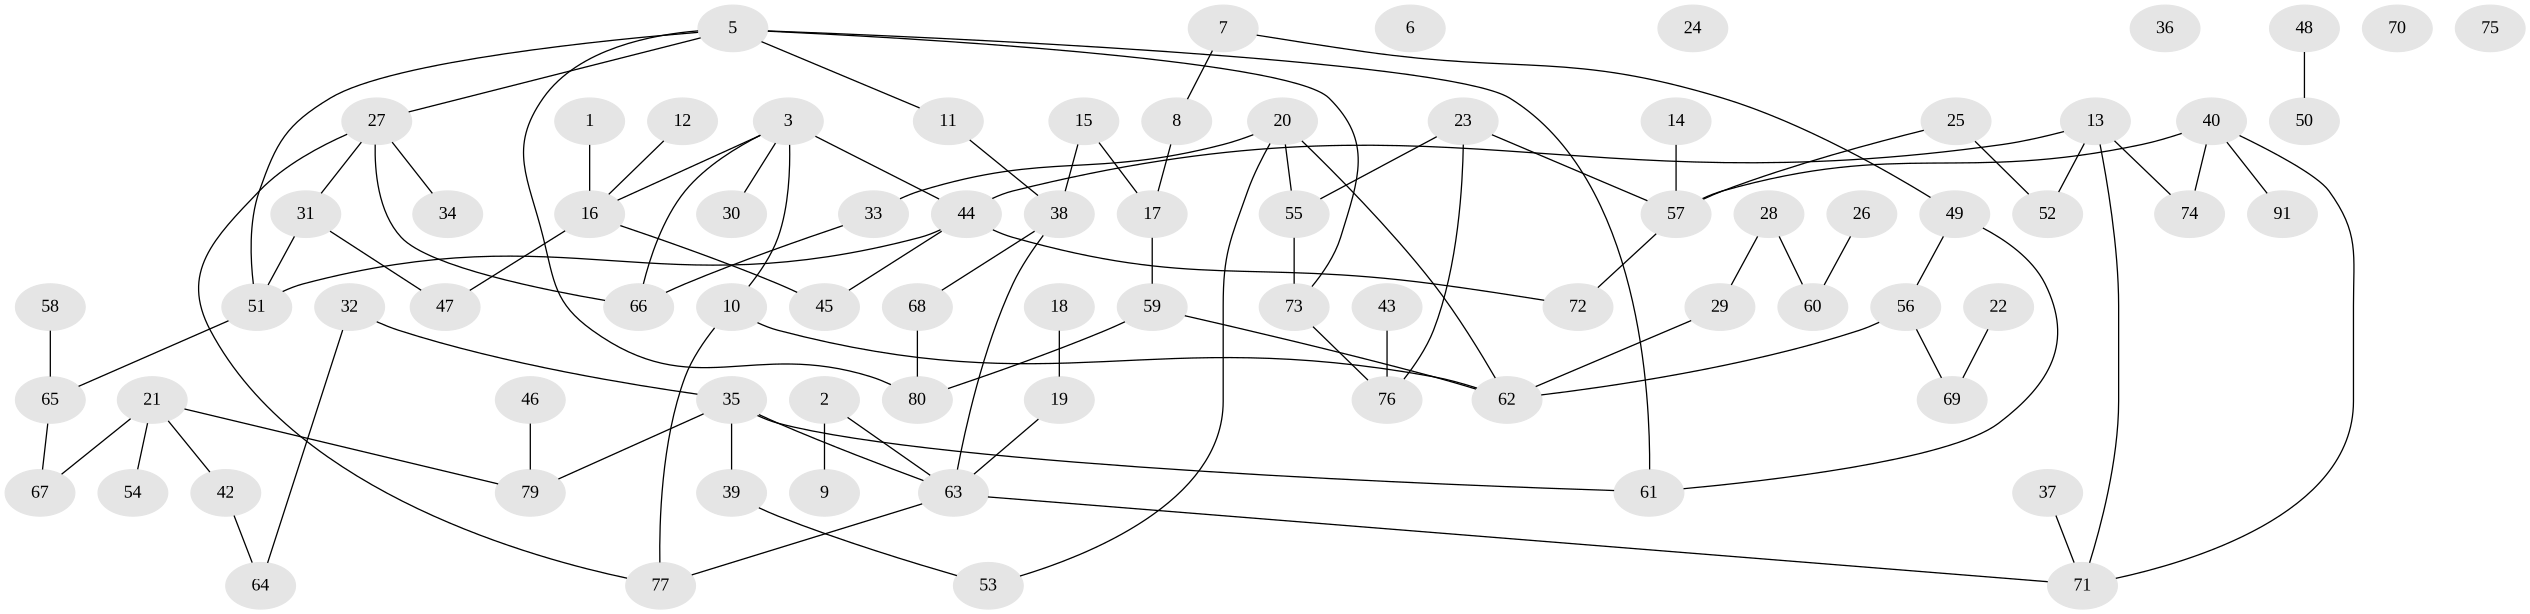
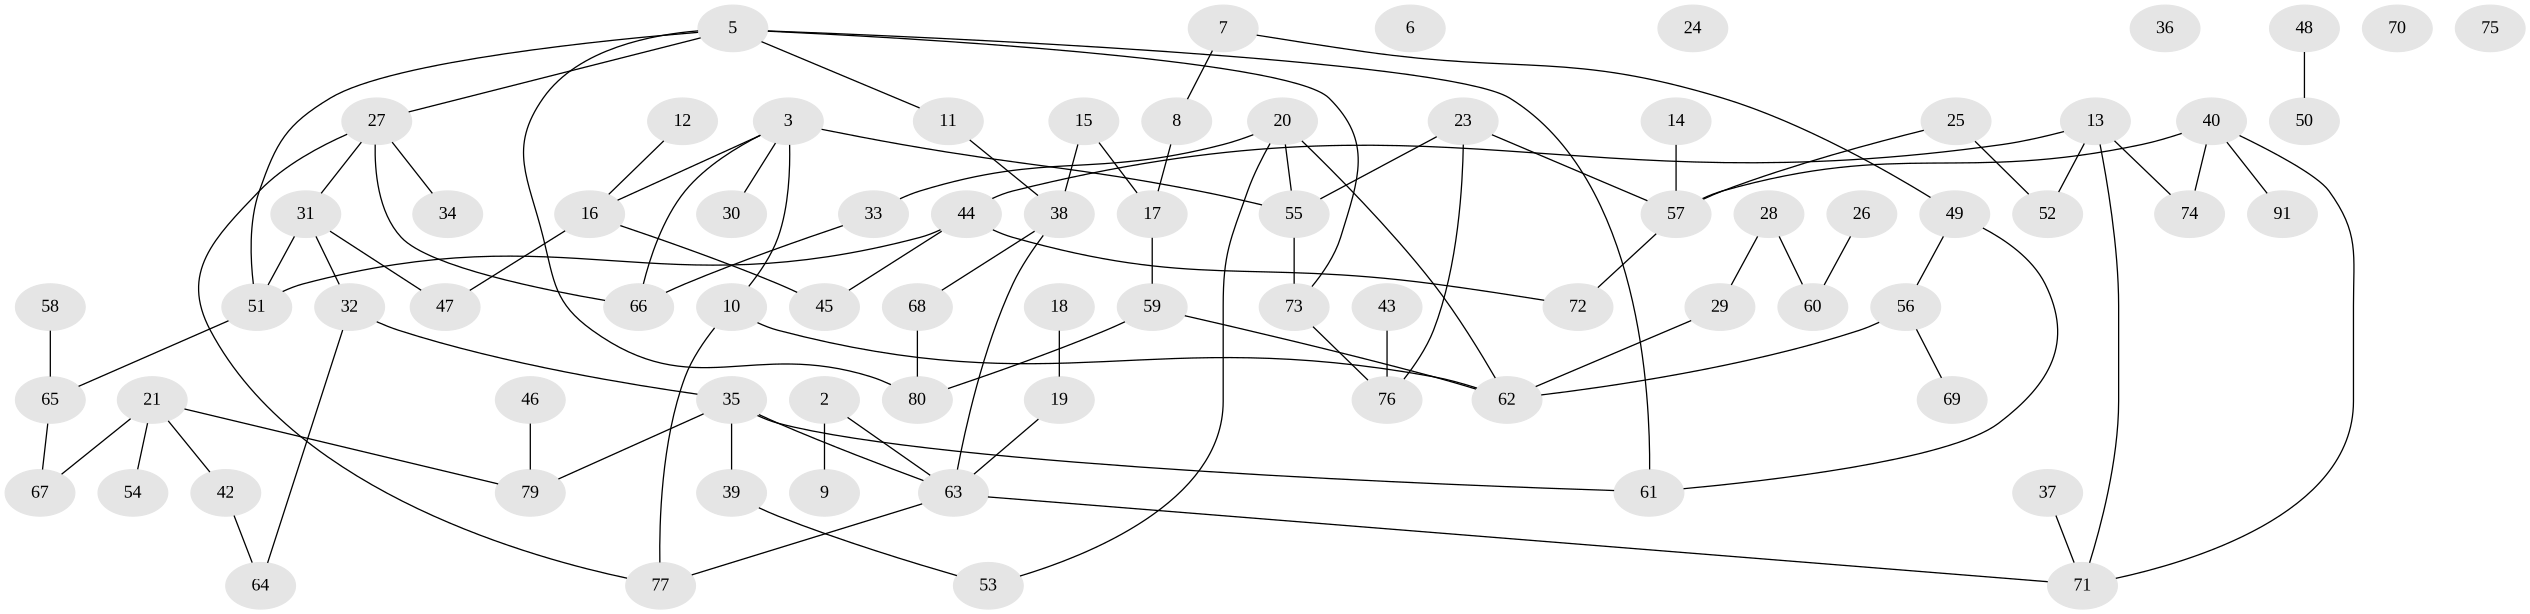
node "1": removed
edge "3" -- "44": now "3" -- "55"
edge "31" -- "32": added
node "22": removed
